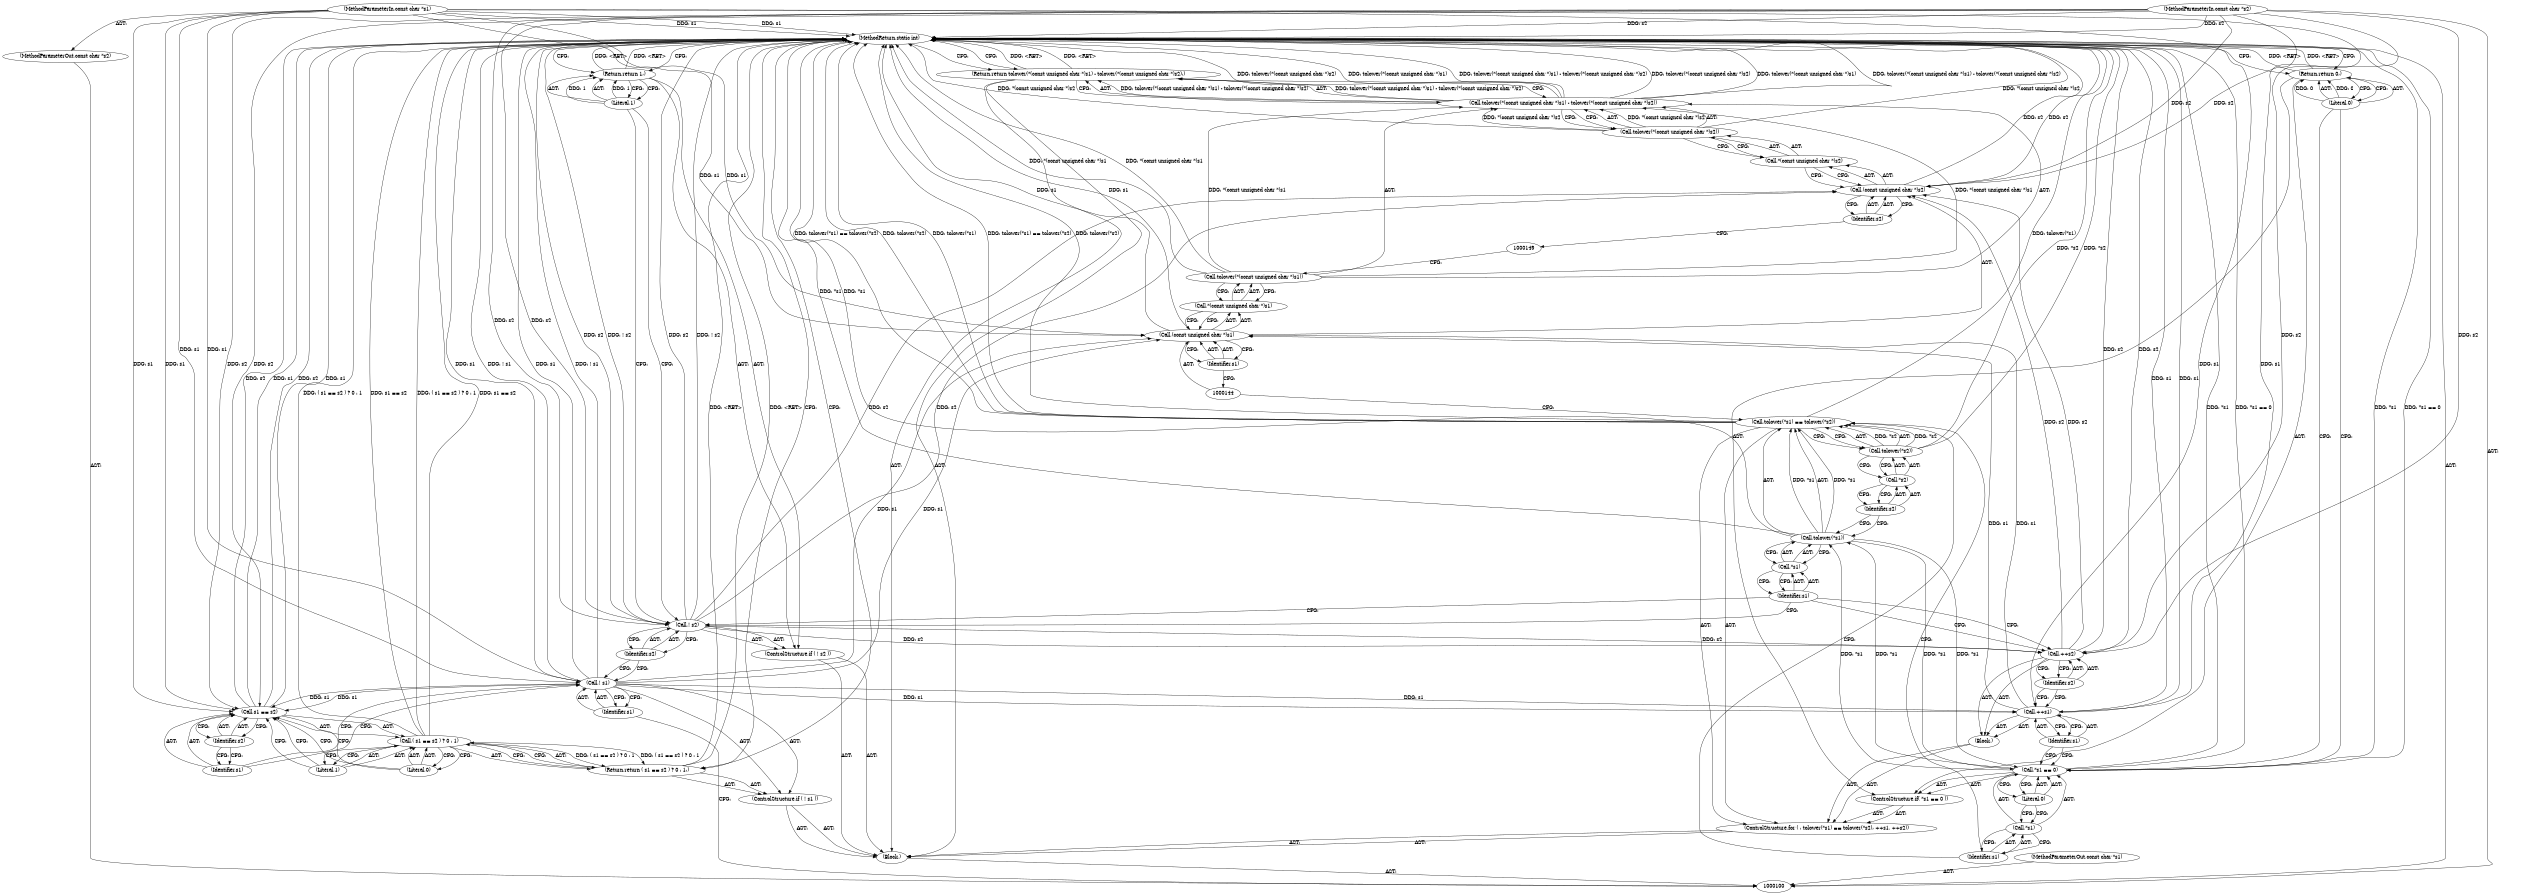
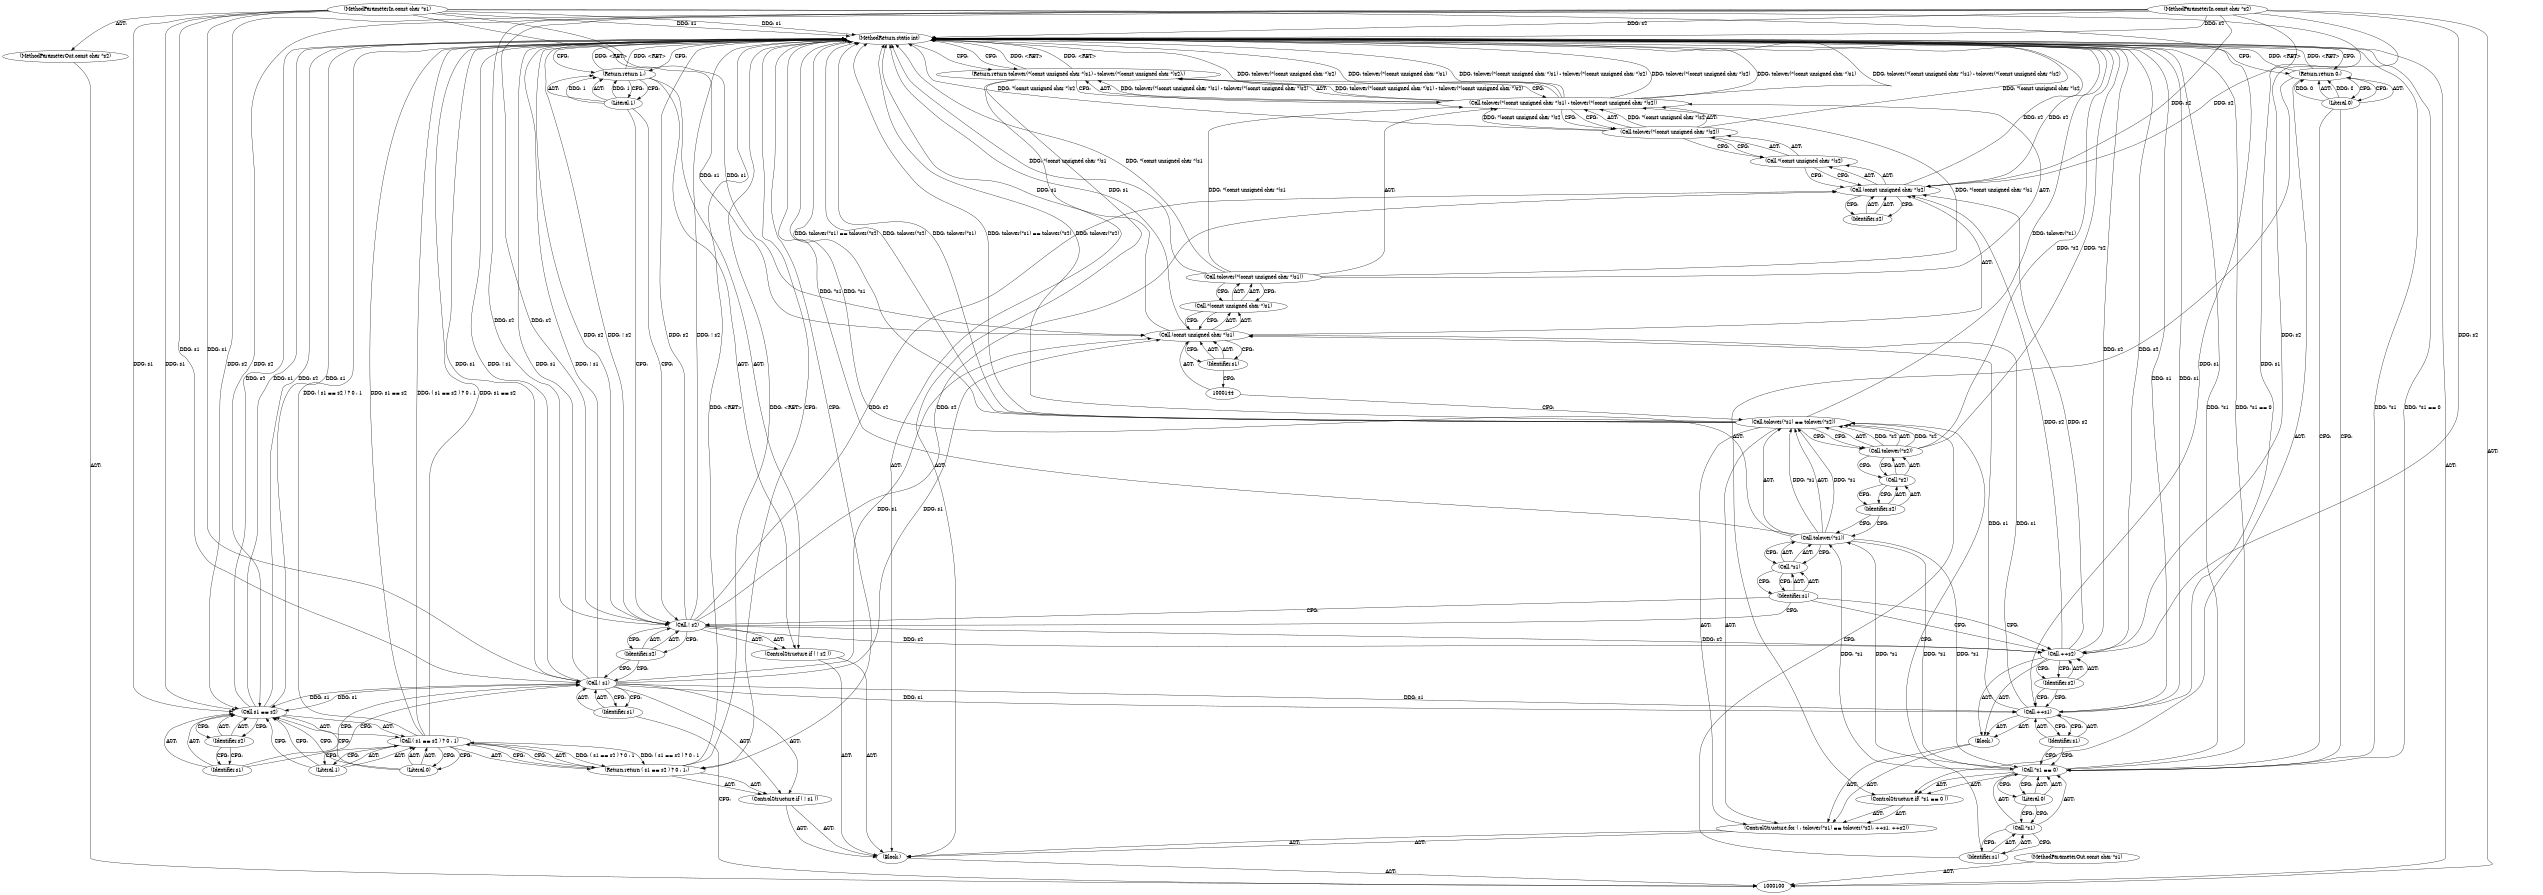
node "1000149": removed
